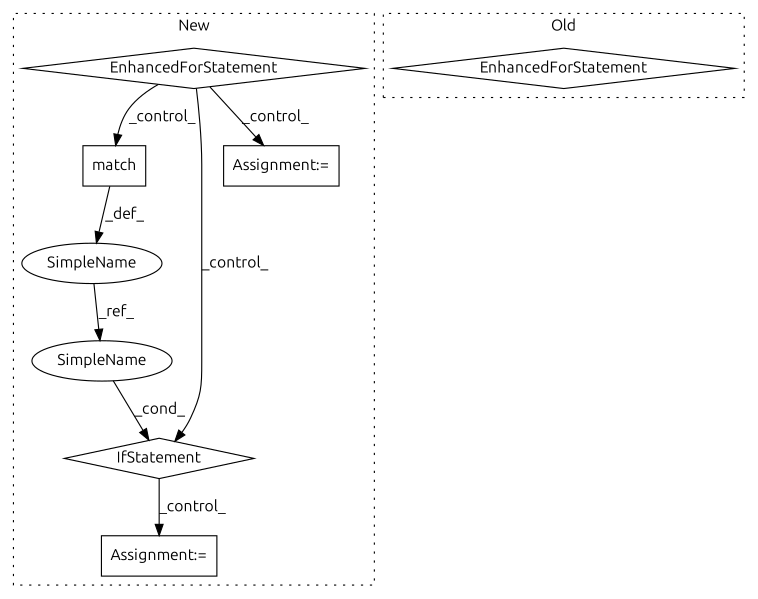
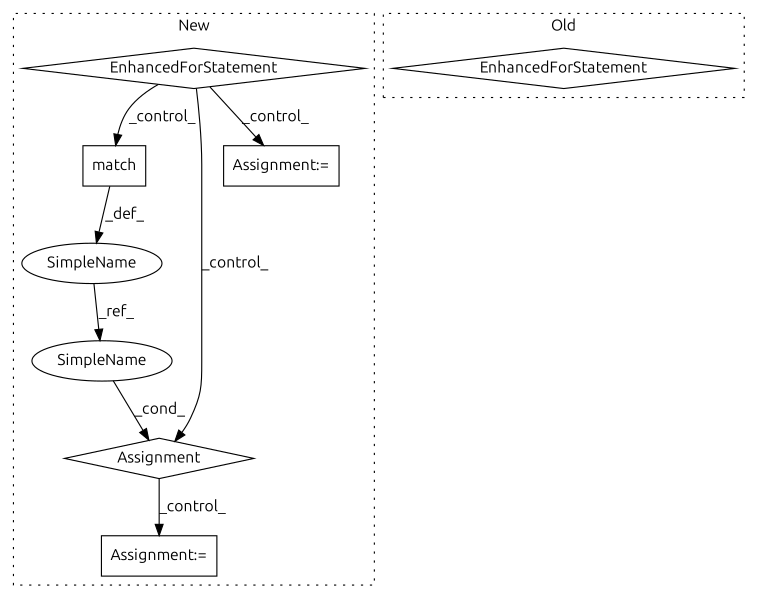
node "IfStatement": label "IfStatement" -> "Assignment"
